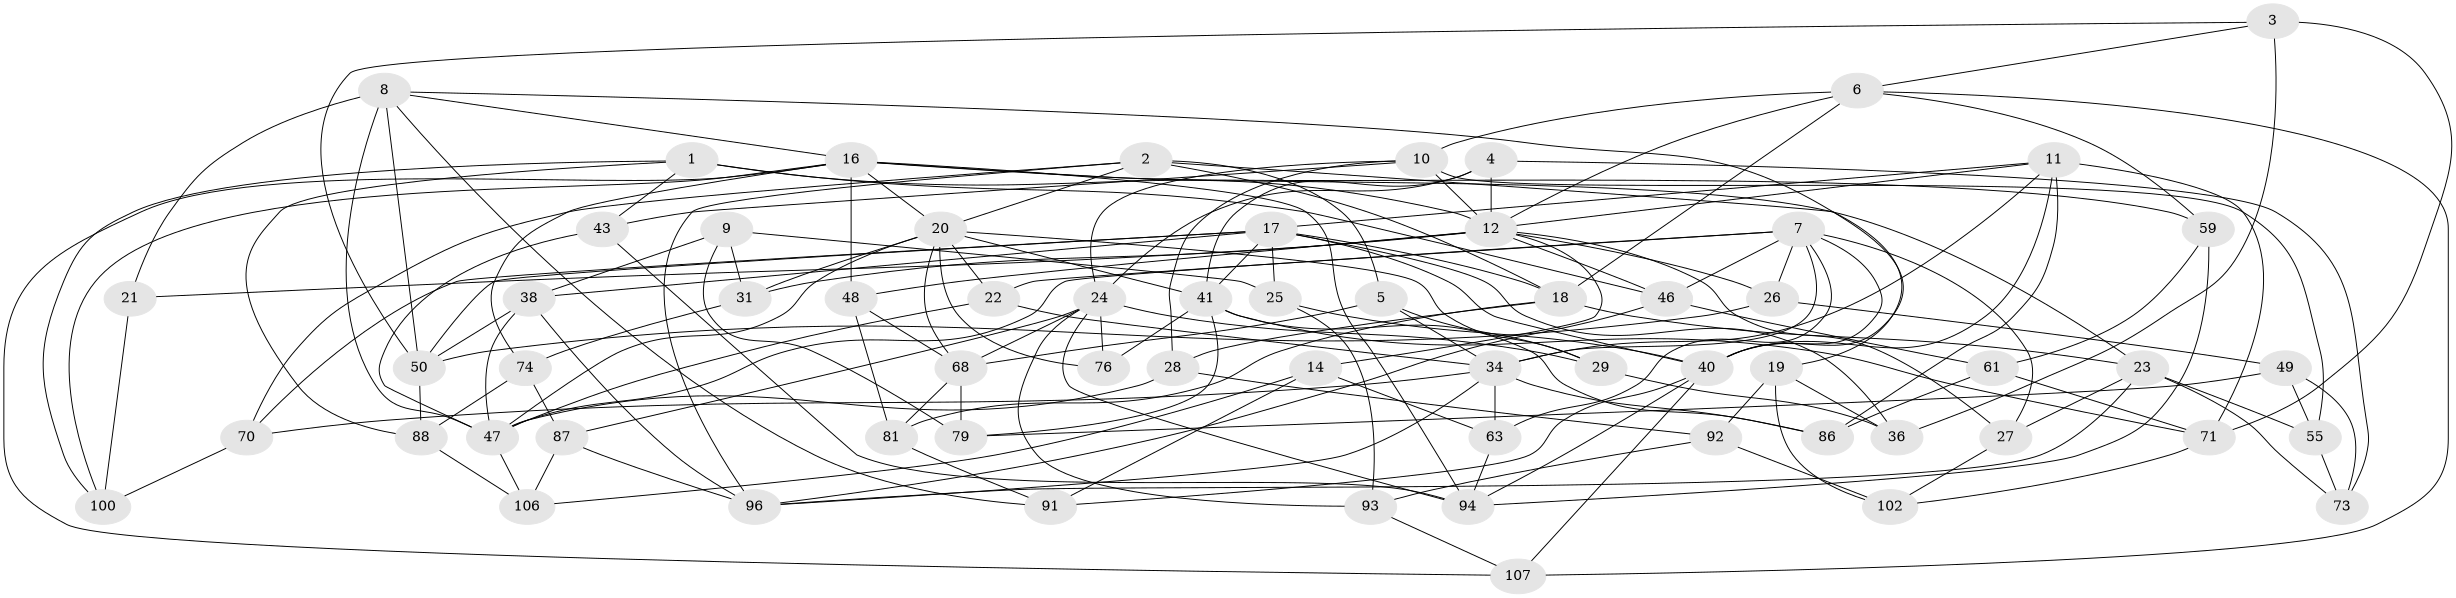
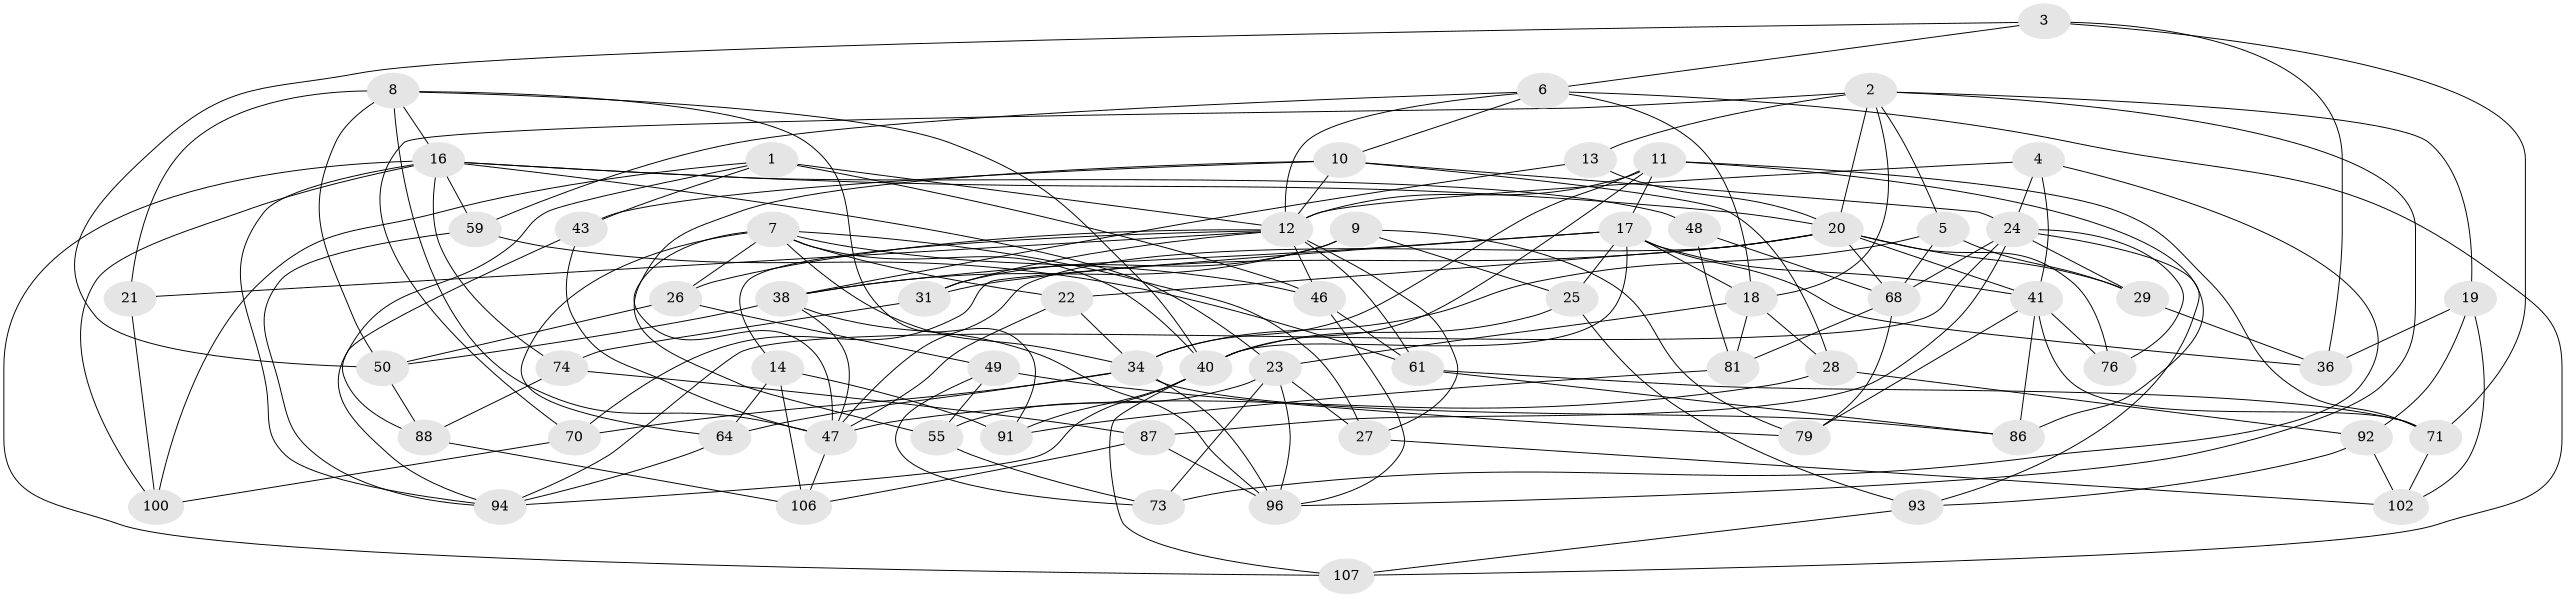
node "13": added
edge "17" -- "50": removed
edge "12" -- "48": now "12" -- "61"
node "63": label "63" -> "64"
